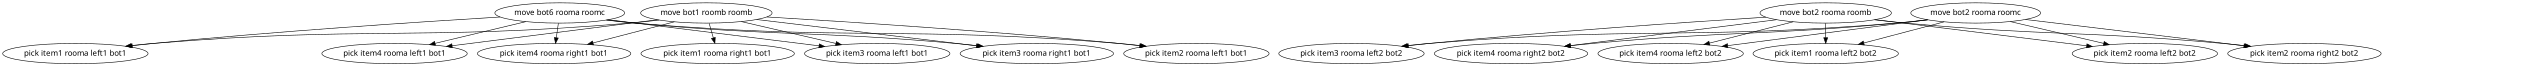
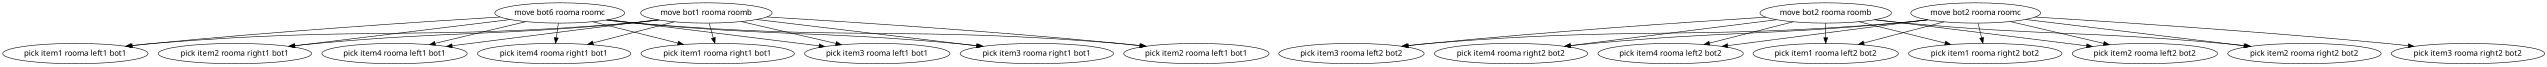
node "move bot1 roomb roomb": label "move bot1 roomb roomb" -> "move bot1 rooma roomb"
edge "move bot6 rooma roomc" -> "pick item1 rooma right1 bot1": added
node "pick item2 rooma right1 bot1": added
node "pick item1 rooma right2 bot2": added
node "pick item3 rooma right2 bot2": added
